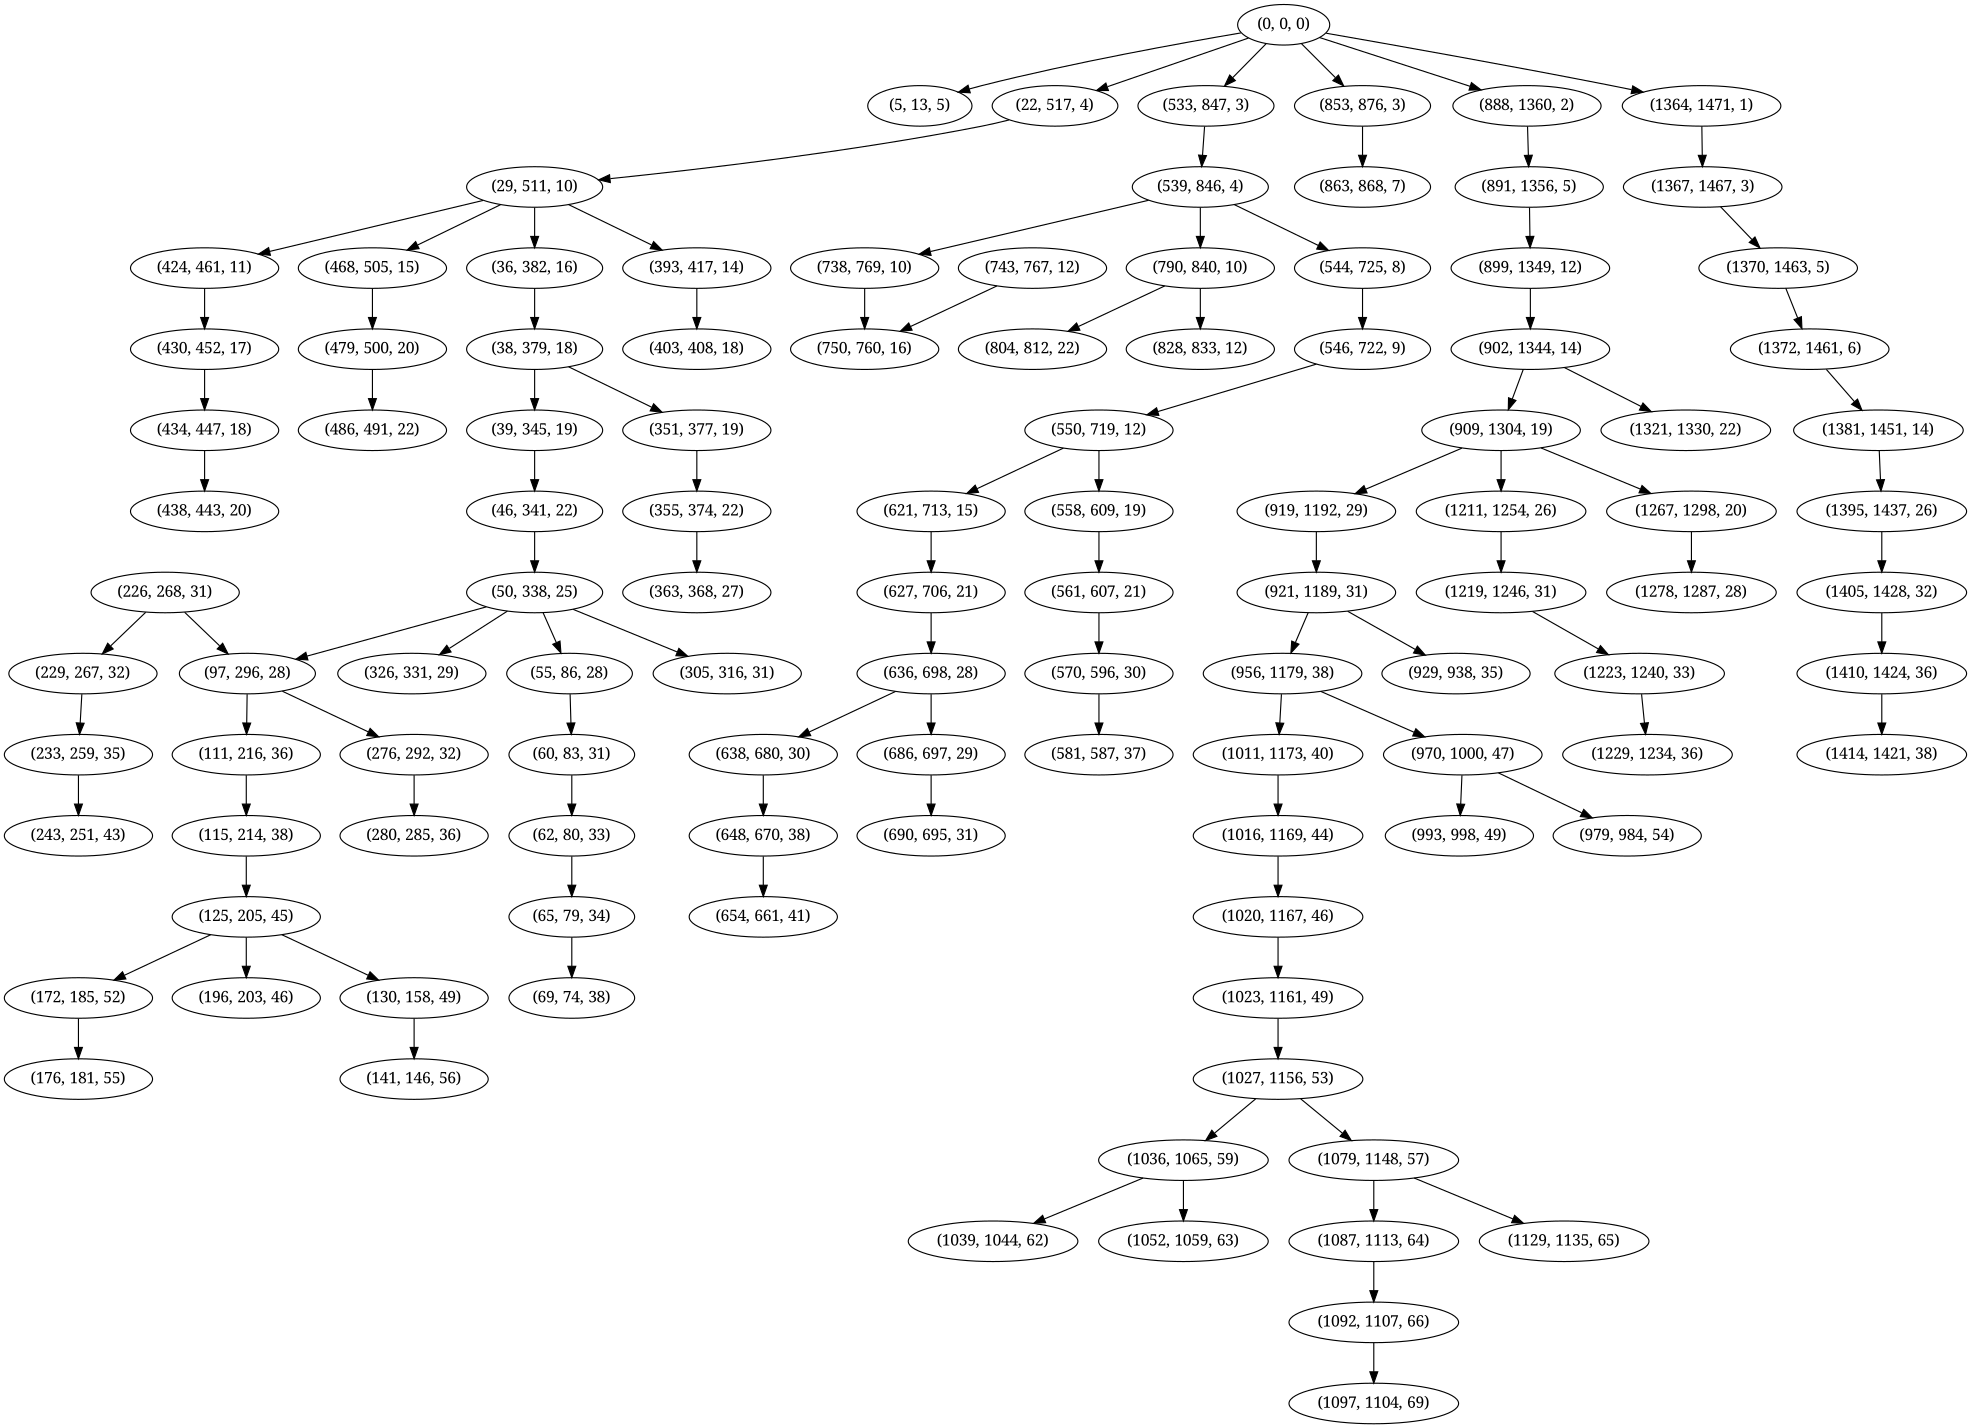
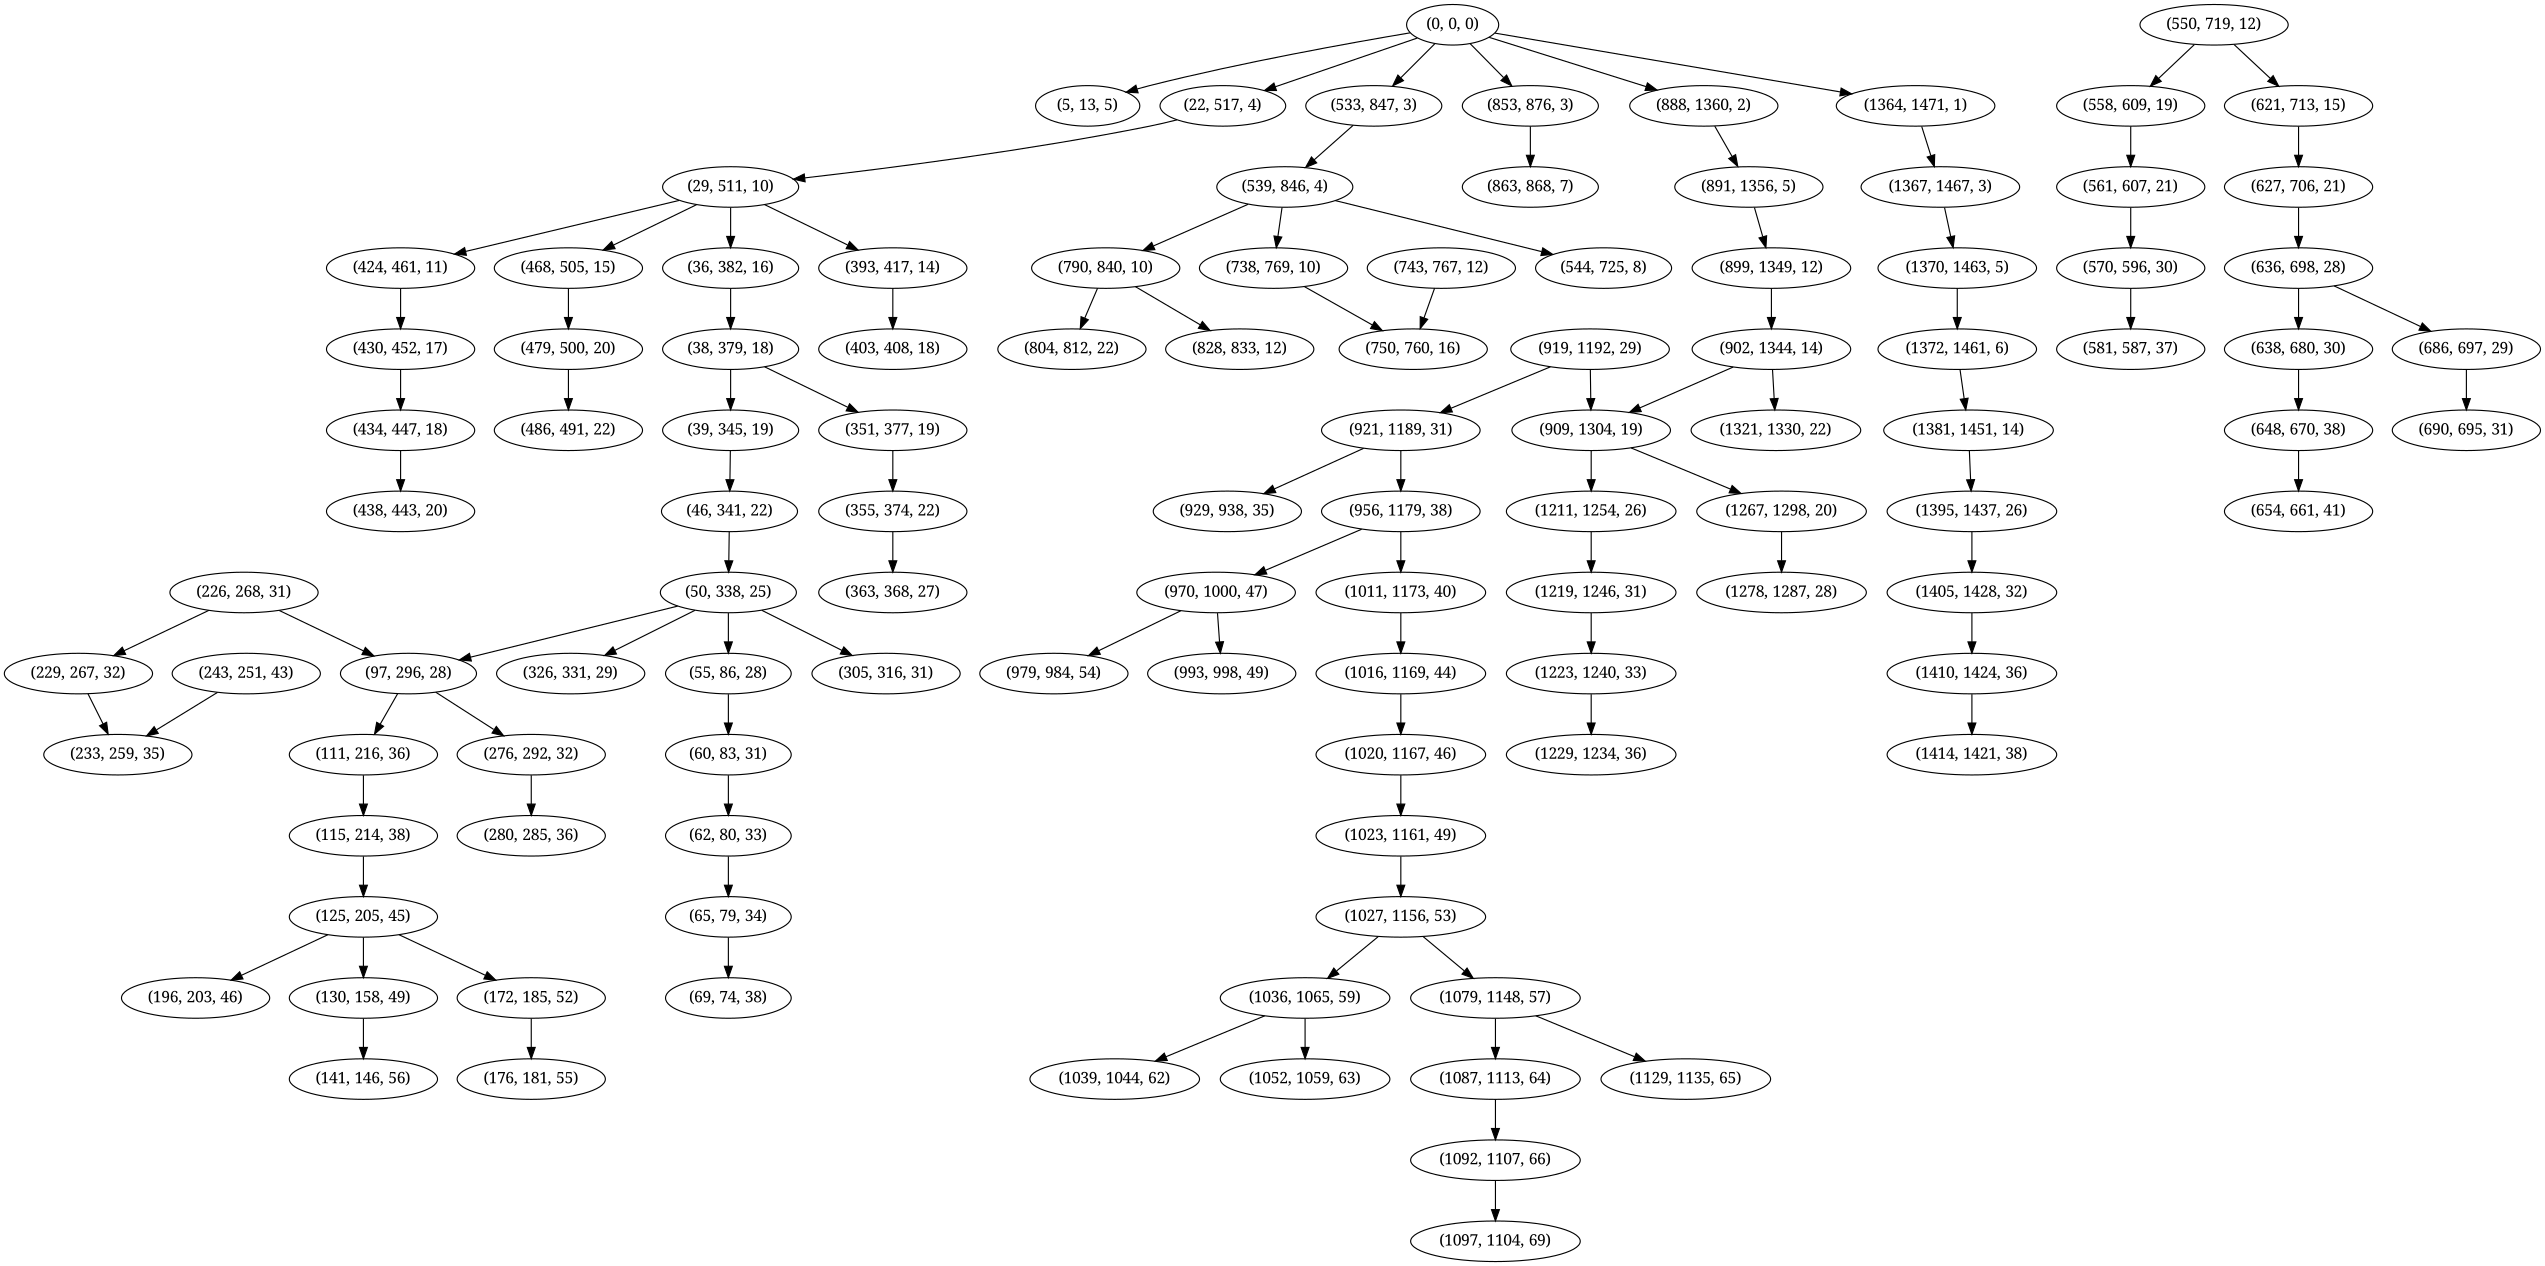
node "(546, 722, 9)": removed
edge "(909, 1304, 19)" -> "(919, 1192, 29)": reversed
edge "(233, 259, 35)" -> "(243, 251, 43)": reversed
